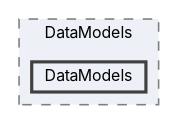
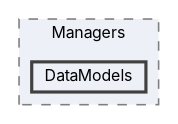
cluster "DataModels": label "DataModels" -> "Managers"
